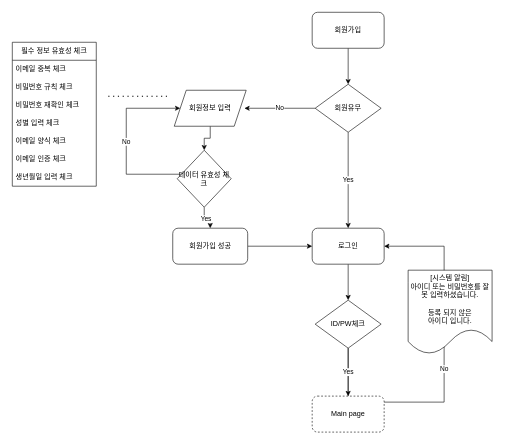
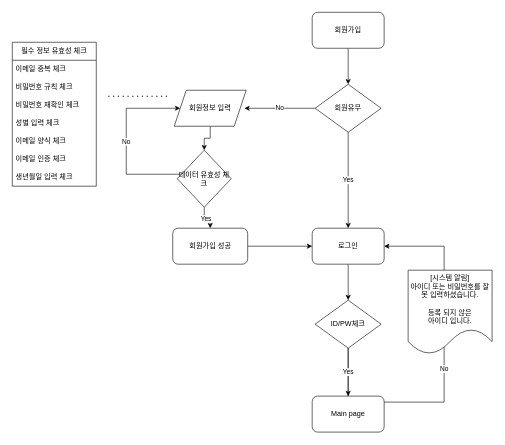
node "Main page": style dashed -> solid
